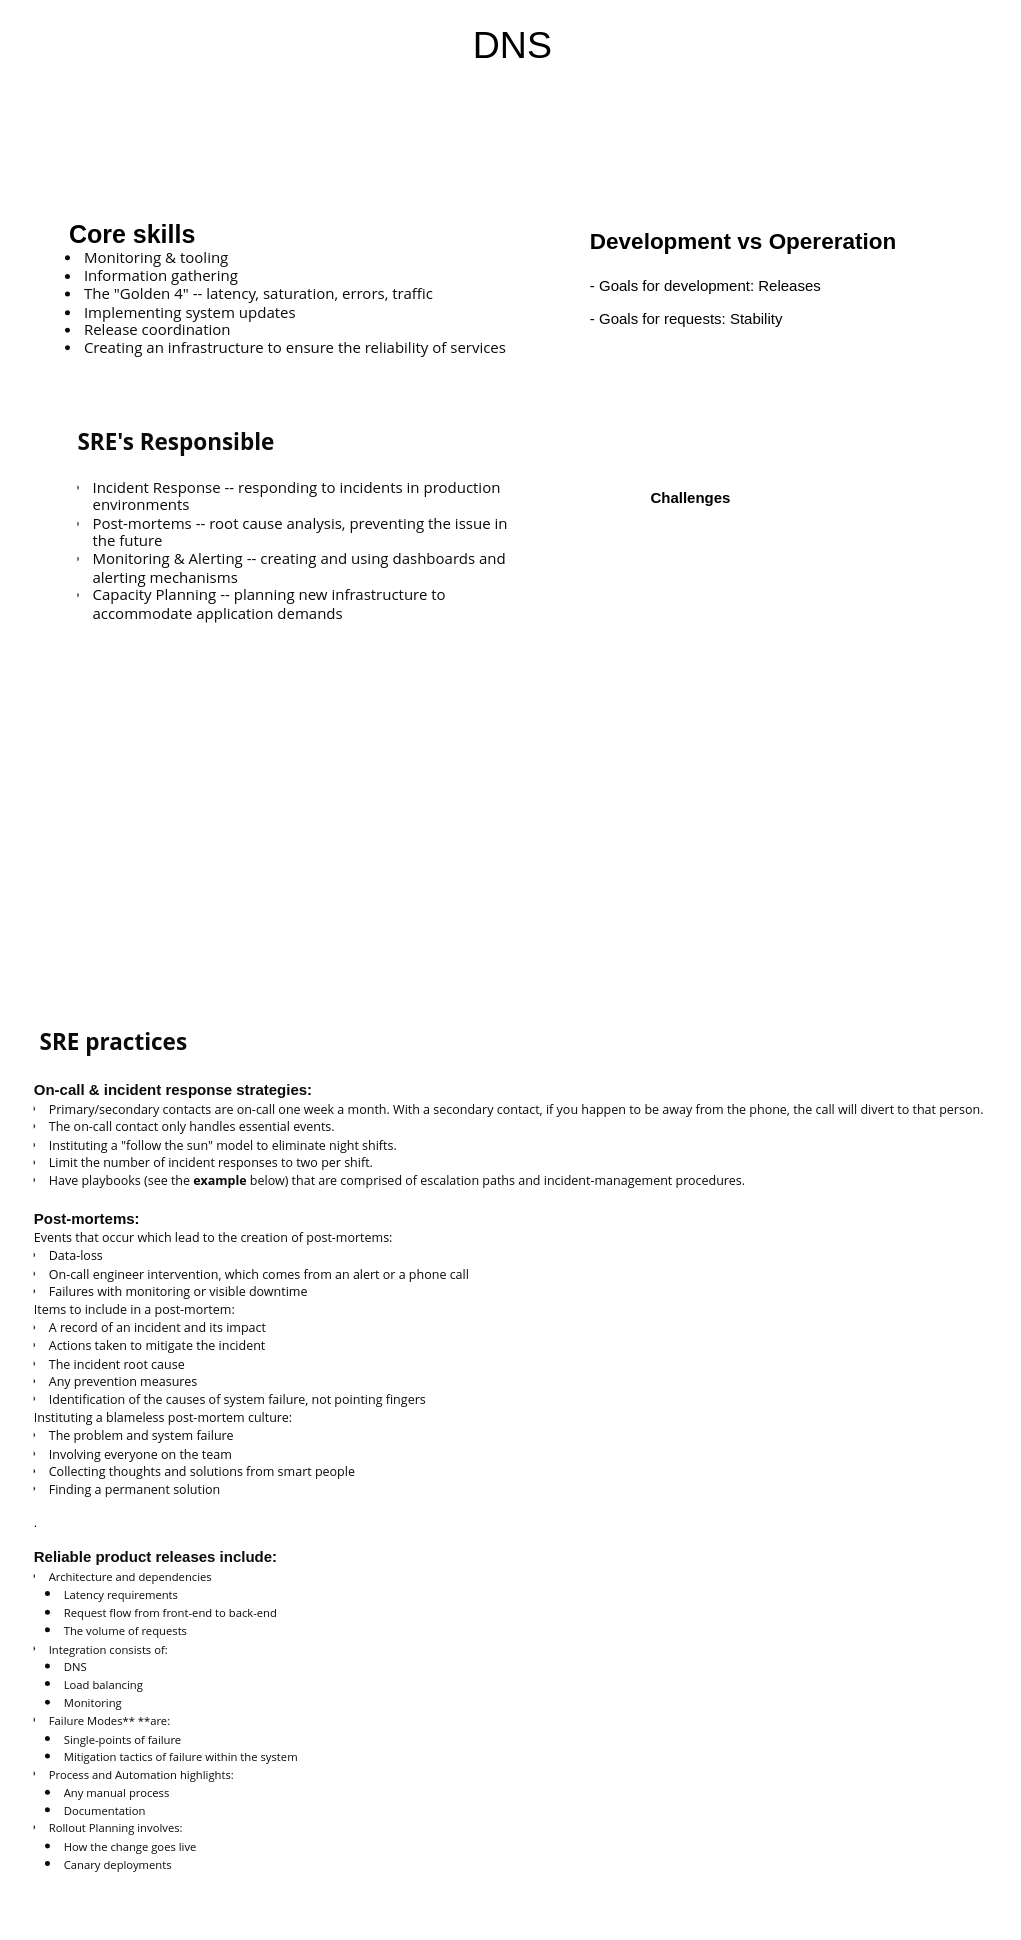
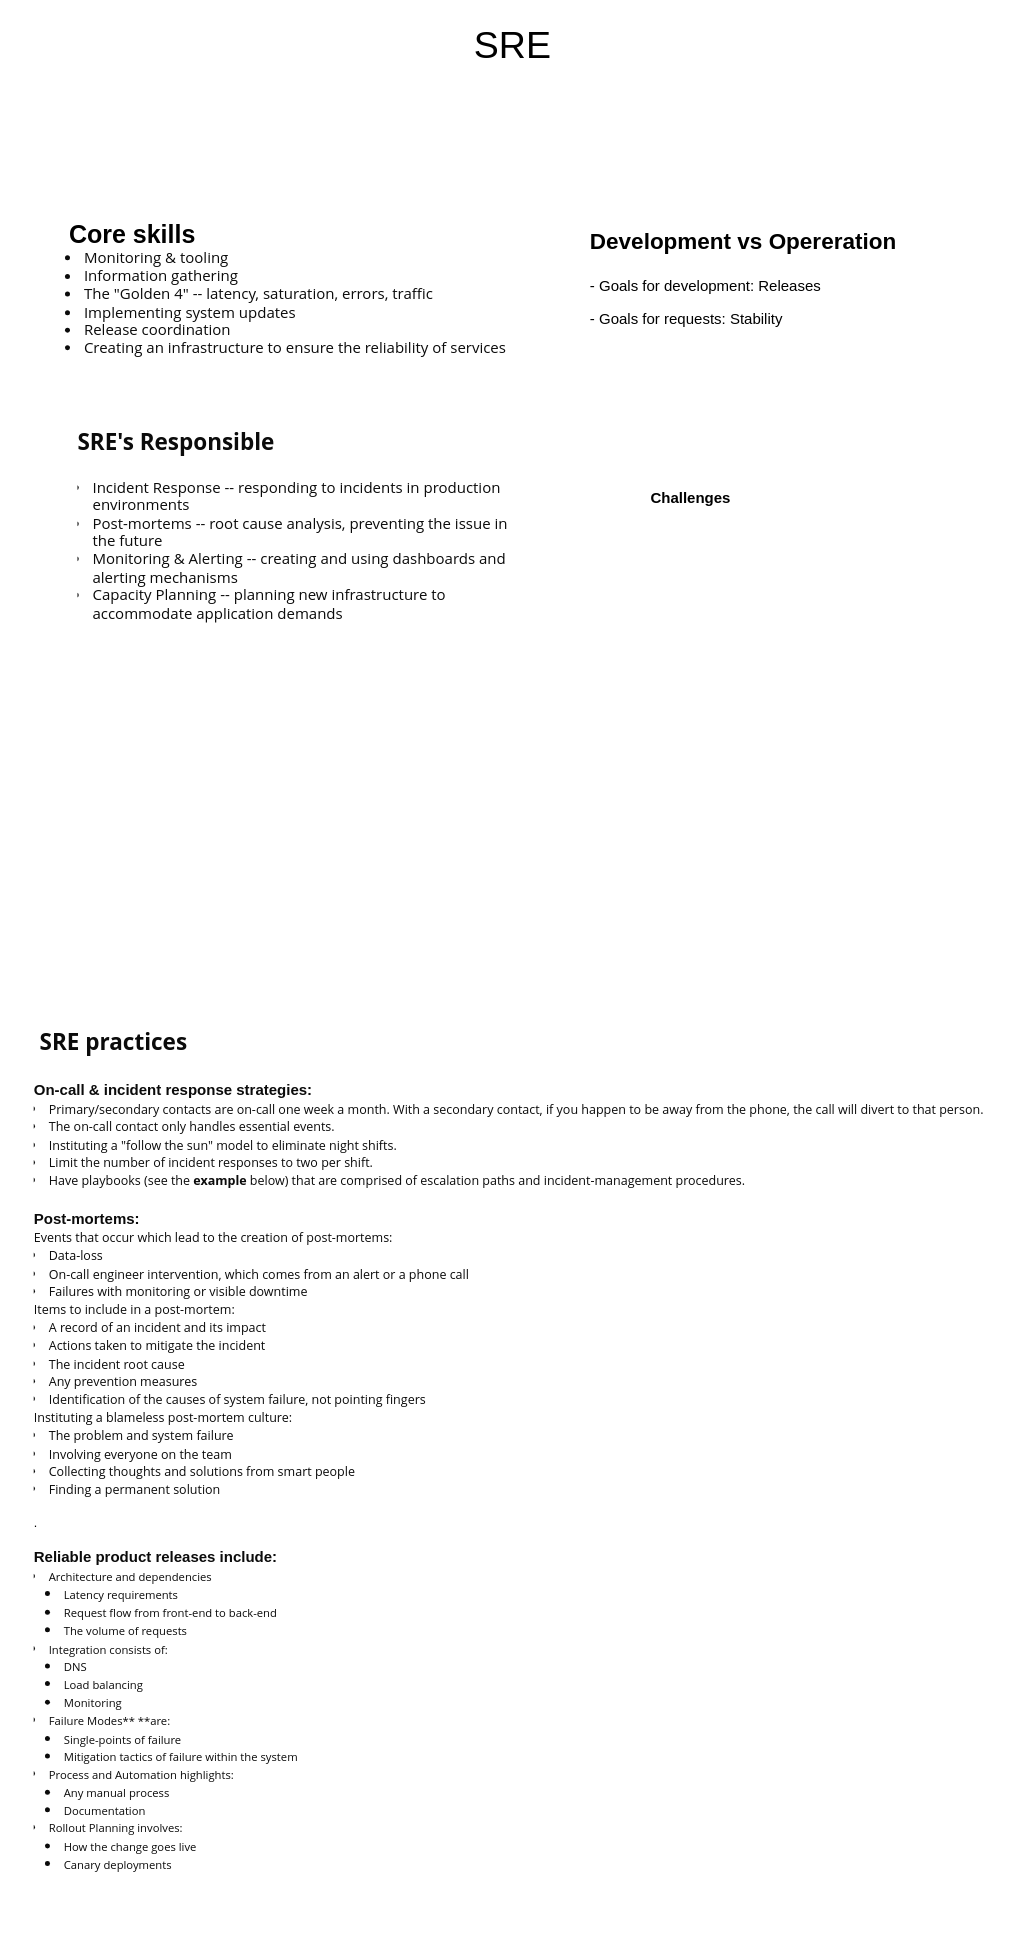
node "DNS": label "DNS" -> "SRE"
